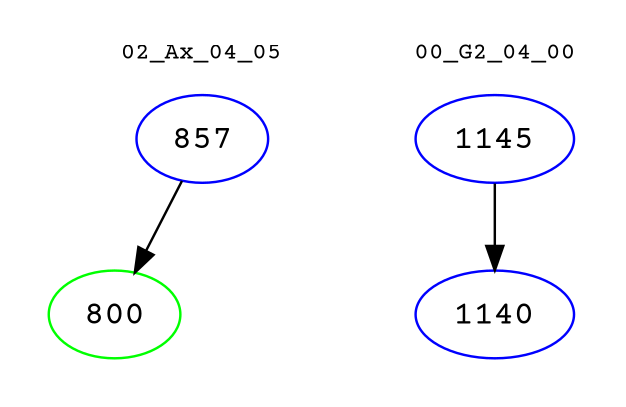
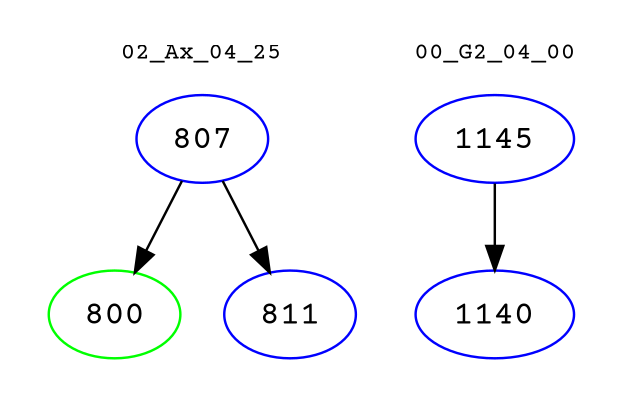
cluster "02_Ax_04_05": label "02_Ax_04_05" -> "02_Ax_04_25"
node "857": label "857" -> "807"
node "811": added
